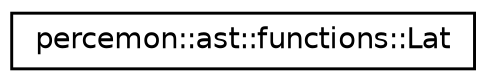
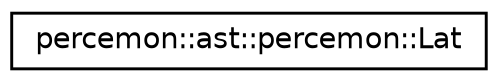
node "percemon::ast::functions::Lat": label "percemon::ast::functions::Lat" -> "percemon::ast::percemon::Lat"
